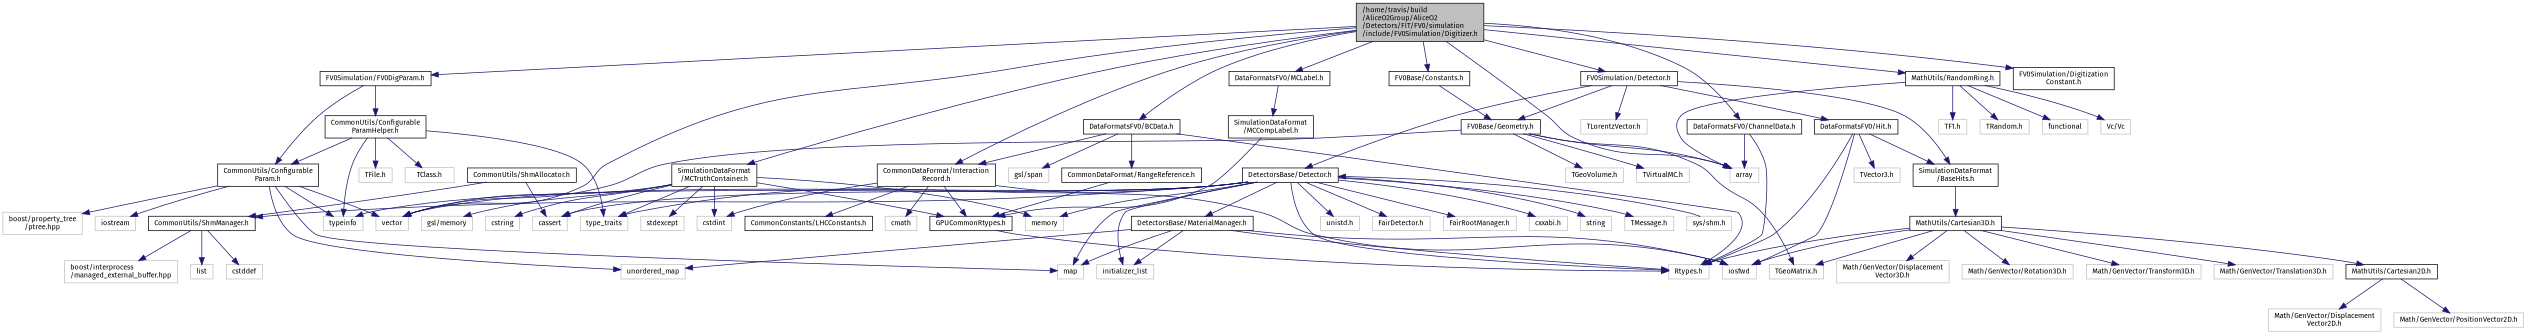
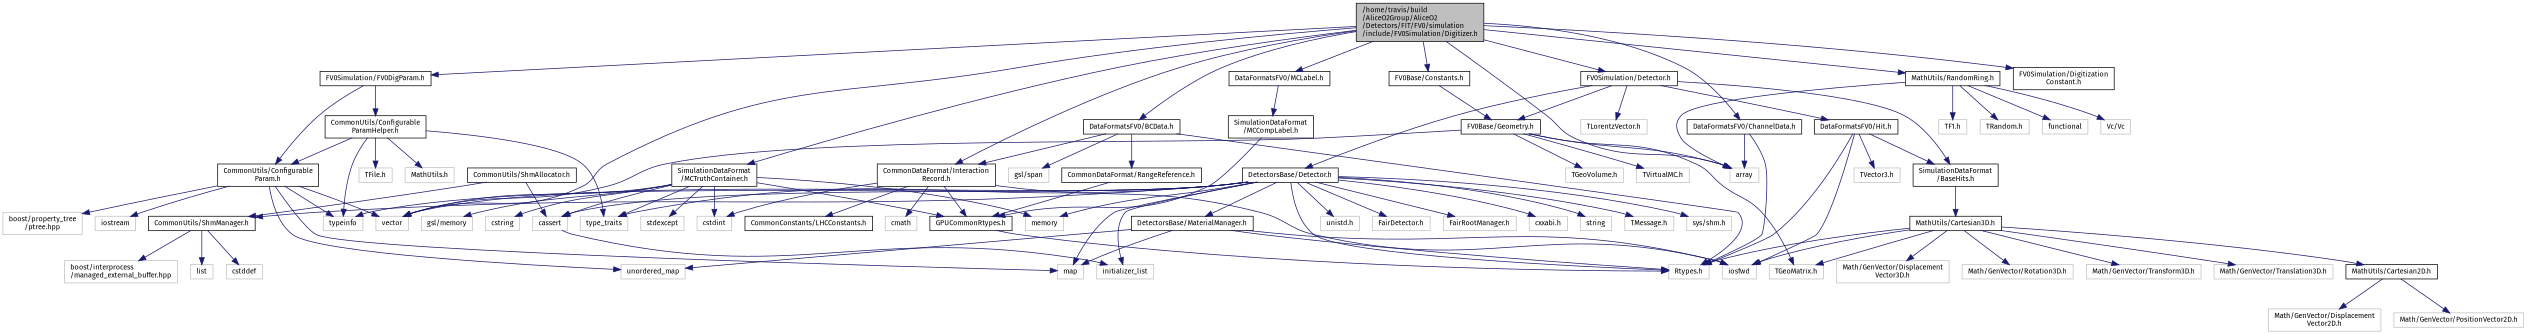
node "TClass.h": label "TClass.h" -> "MathUtils.h"
edge "sys/shm.h" -> "DetectorsBase/Detector.h": reversed
edge "DetectorsBase/MaterialManager.h" -> "initializer_list": now "cassert" -> "initializer_list"
